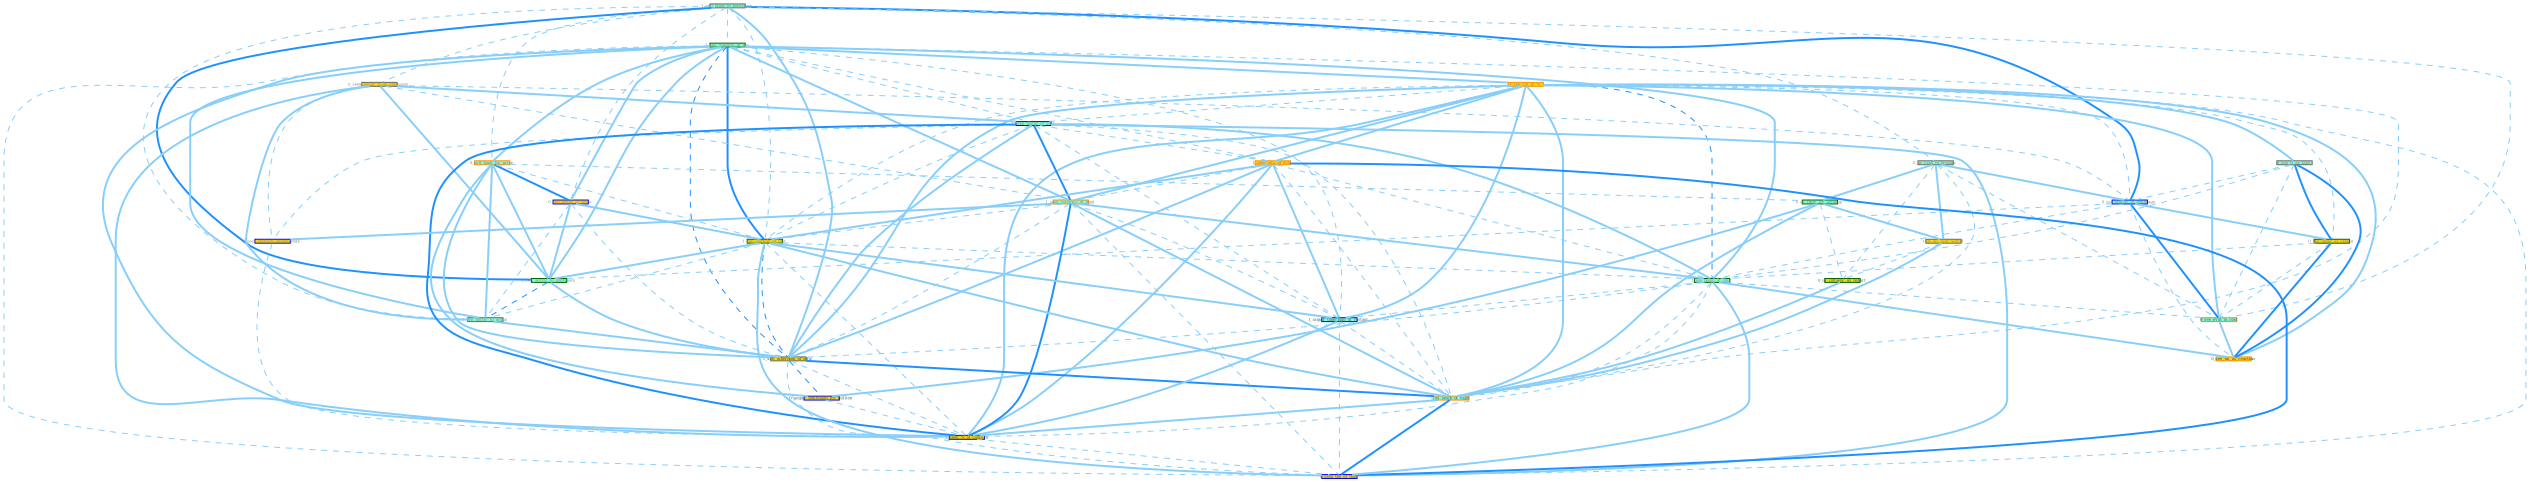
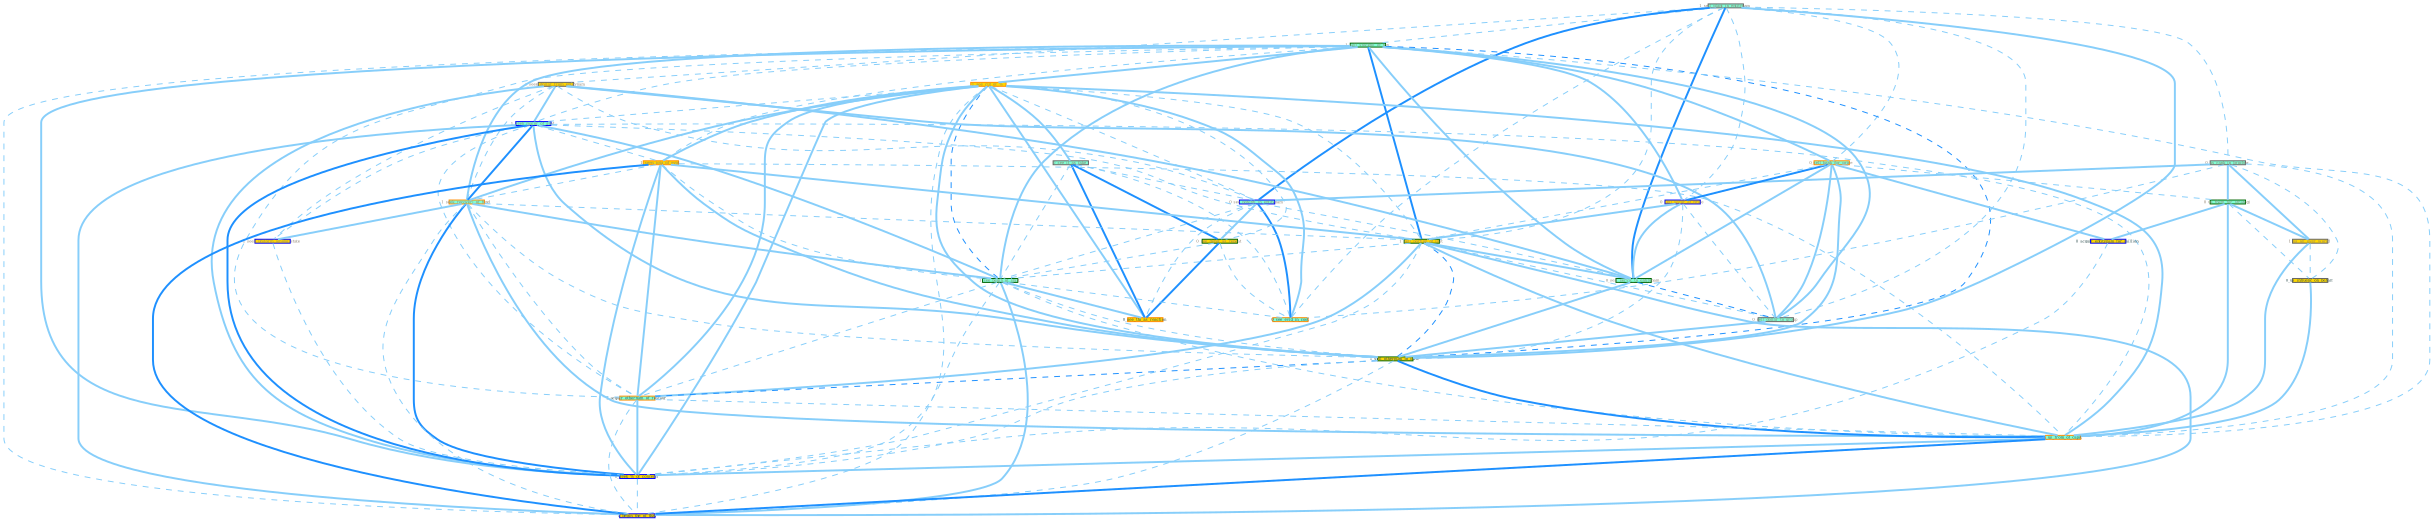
node "0_us_influenc_on_behalf": color darkgreen -> gray40
node "1_acquir_othernum_of_restaur": color blue -> darkorange
edge "0_see_evid_in_cost" -- "0_see_thi_as_reaction": removed
node "1_sell_othernum_of_offic": color gray40 -> darkgreen
edge "1_sell_othernum_of_offic" -- "0_acquir_entitynam_for_million": now "1_sell_othernum_of_offic" -- "1_acquir_othernum_of_restaur"
node "1_us_stock_of_capit": label "1_us_stock_of_capit" -> "1_us_from_of_capit"
node "2_seek_%_of_concern": label "2_seek_%_of_concern" -> "1_seek_%_of_concern"
node "1_seen_the_of_that": label "1_seen_the_of_that" -> "1_begin_the_of_that"
